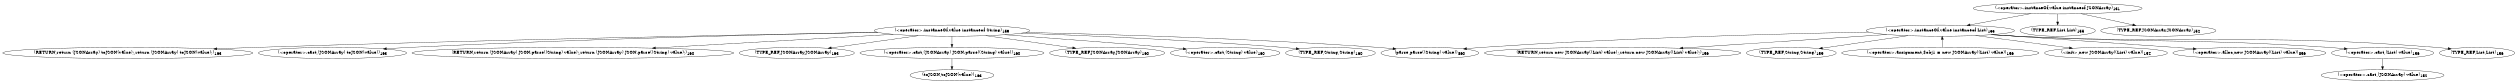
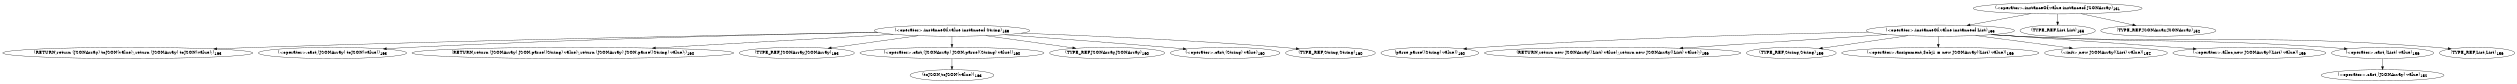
edge "(<operator>.instanceOf,value instanceof String)" -> "(parse,parse((String) value))": removed
edge "(<operator>.assignment,$obj1 = new JSONArray((List) value))" -> "(<operator>.instanceOf,value instanceof List)": reversed
node "(parse,parse((String) value))": text "860" -> "160"
node "(<operator>.alloc,new JSONArray((List) value))": text "856" -> "156"
